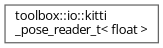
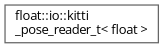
node "toolbox::io::kitti _pose_reader_t< float >": label "toolbox::io::kitti _pose_reader_t< float >" -> "float::io::kitti _pose_reader_t< float >"
